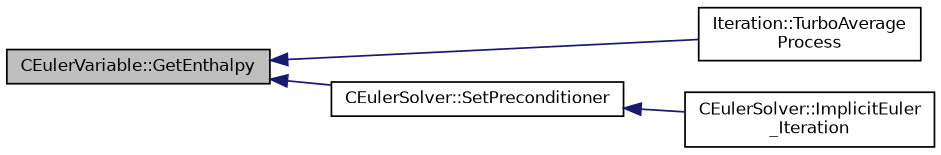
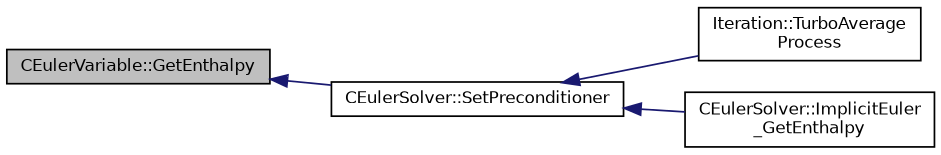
edge "Iteration::TurboAverage Process" -> "CEulerVariable::GetEnthalpy": now "Iteration::TurboAverage Process" -> "CEulerSolver::SetPreconditioner"
node "CEulerSolver::ImplicitEuler _Iteration": label "CEulerSolver::ImplicitEuler _Iteration" -> "CEulerSolver::ImplicitEuler _GetEnthalpy"
